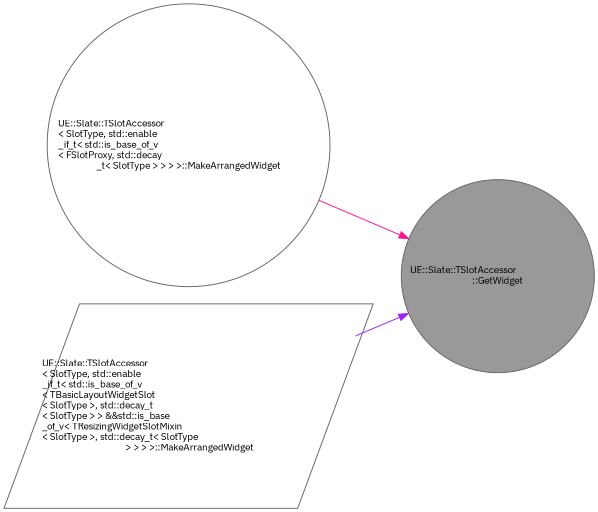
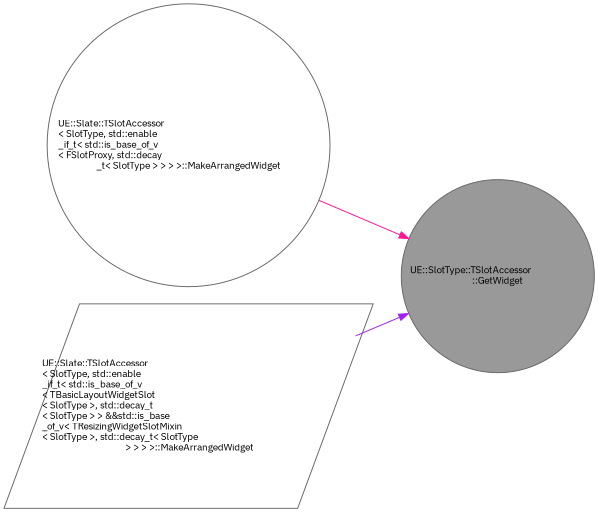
node "UE::Slate::TSlotAccessor ::GetWidget": label "UE::Slate::TSlotAccessor ::GetWidget" -> "UE::SlotType::TSlotAccessor ::GetWidget"
